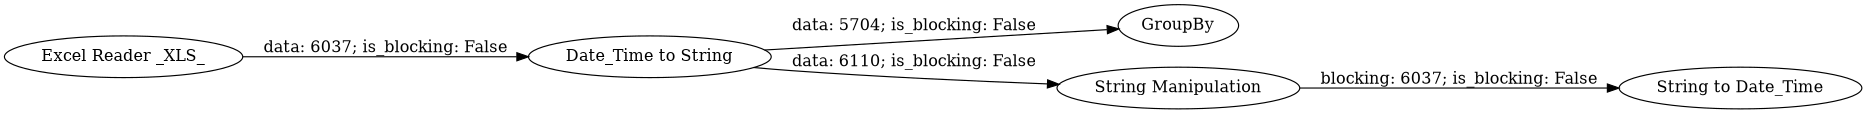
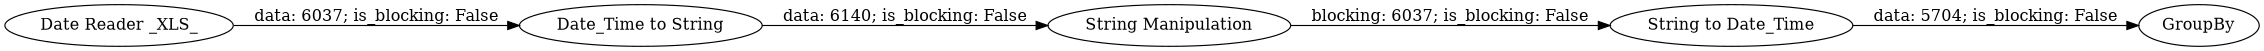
edge "Date_Time to String" -> "GroupBy": now "String to Date_Time" -> "GroupBy"
node "Excel Reader _XLS_": label "Excel Reader _XLS_" -> "Date Reader _XLS_"
edge "Date_Time to String" -> "String Manipulation": label "data: 6110; is_blocking: False" -> "data: 6140; is_blocking: False"
